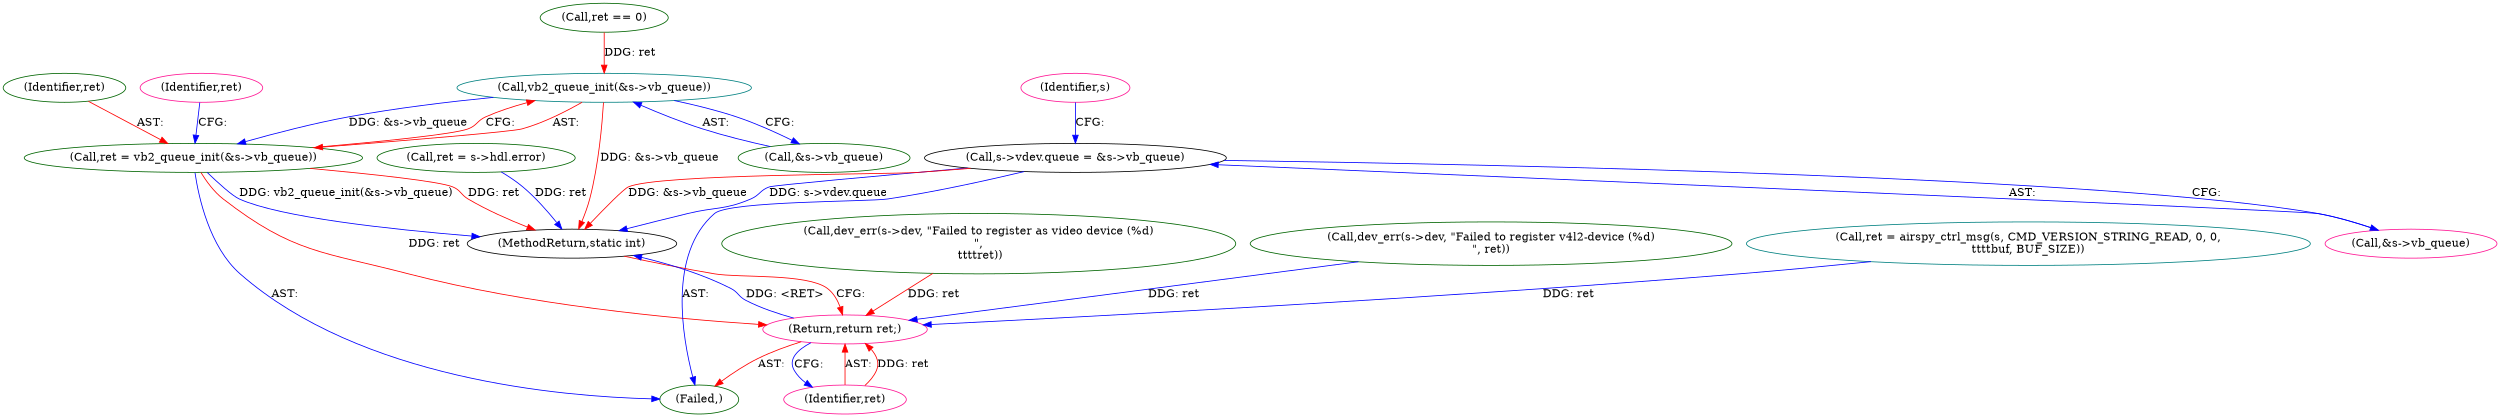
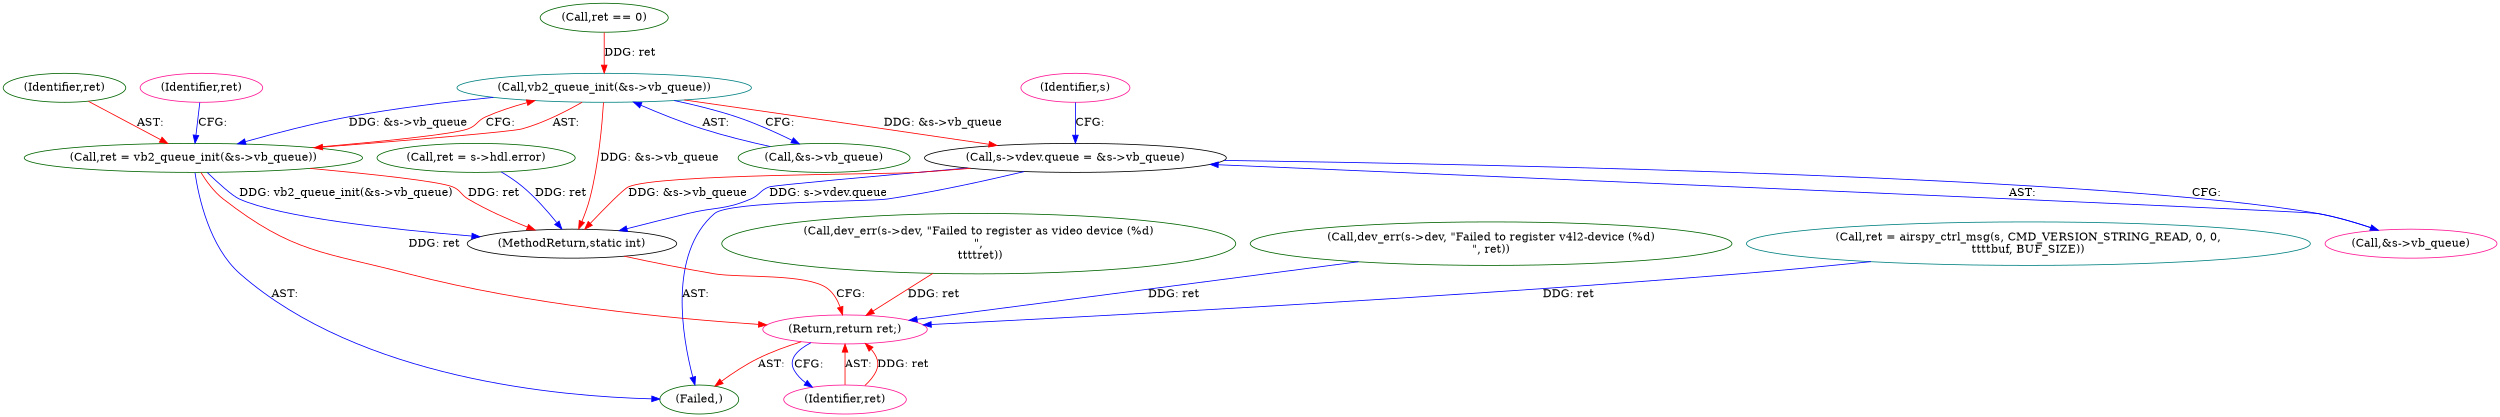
edge "(Call,vb2_queue_init(&s->vb_queue))" -> "(Call,s->vdev.queue = &s->vb_queue)": added, label "DDG: &s->vb_queue"
edge "(Return,return ret;)" -> "(MethodReturn,static int)": removed, label "DDG: <RET>"
